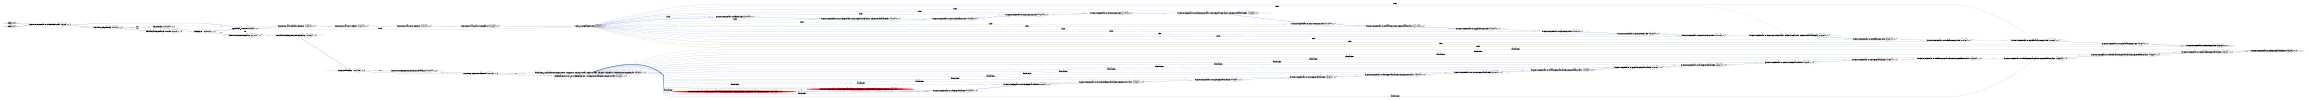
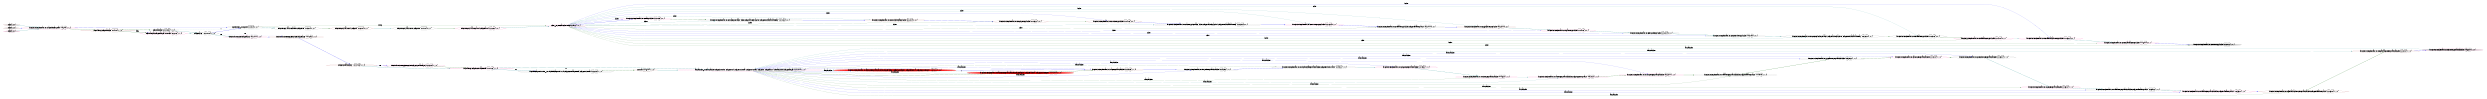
node "prepare['0', '0', '1']": added
node "monitor.start()@@@38@@@['1', '1', '0']": added
